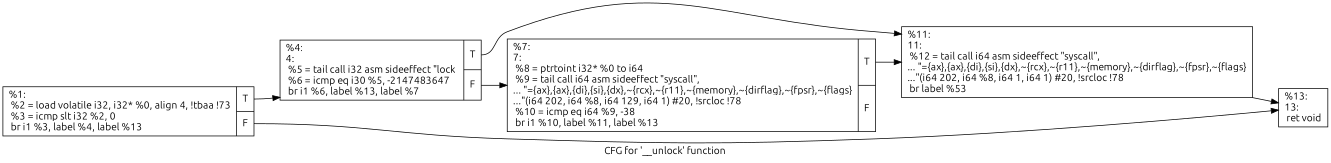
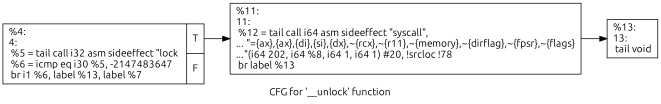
node "%7:": removed
node "%11:": text "br label %53" -> "br label %13"
node "%1:": removed
node "%13:": text "ret void" -> "tail void"
